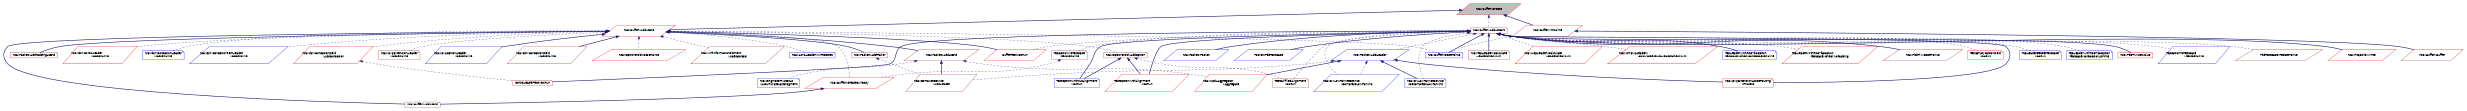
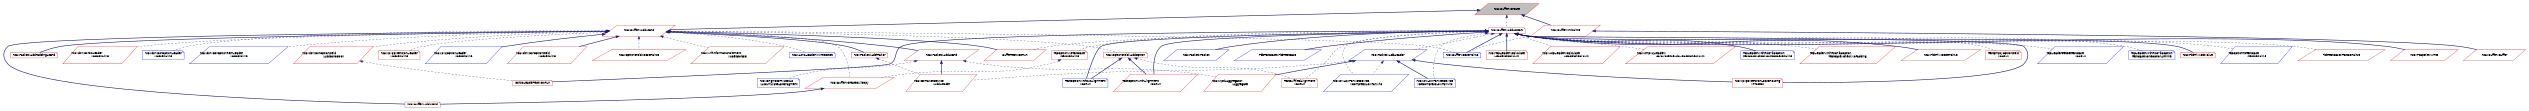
node "Packet::PbbTestCase": label "Packet::PbbTestCase" -> "PbbTestCase::PbbTestCase"
node "TcpHeaderGetSetTestCase ::DoRun": shape note -> parallelogram
